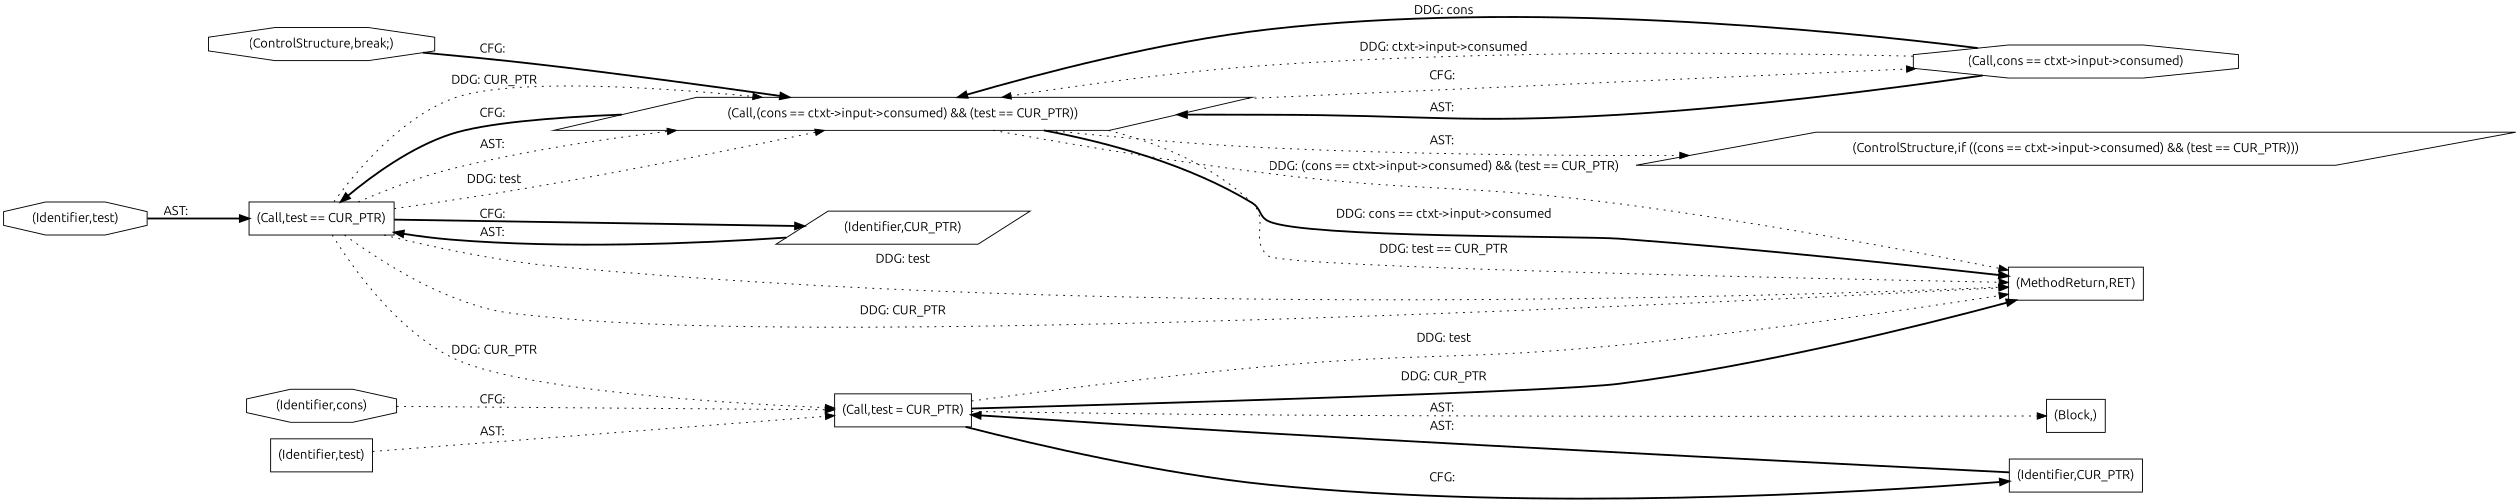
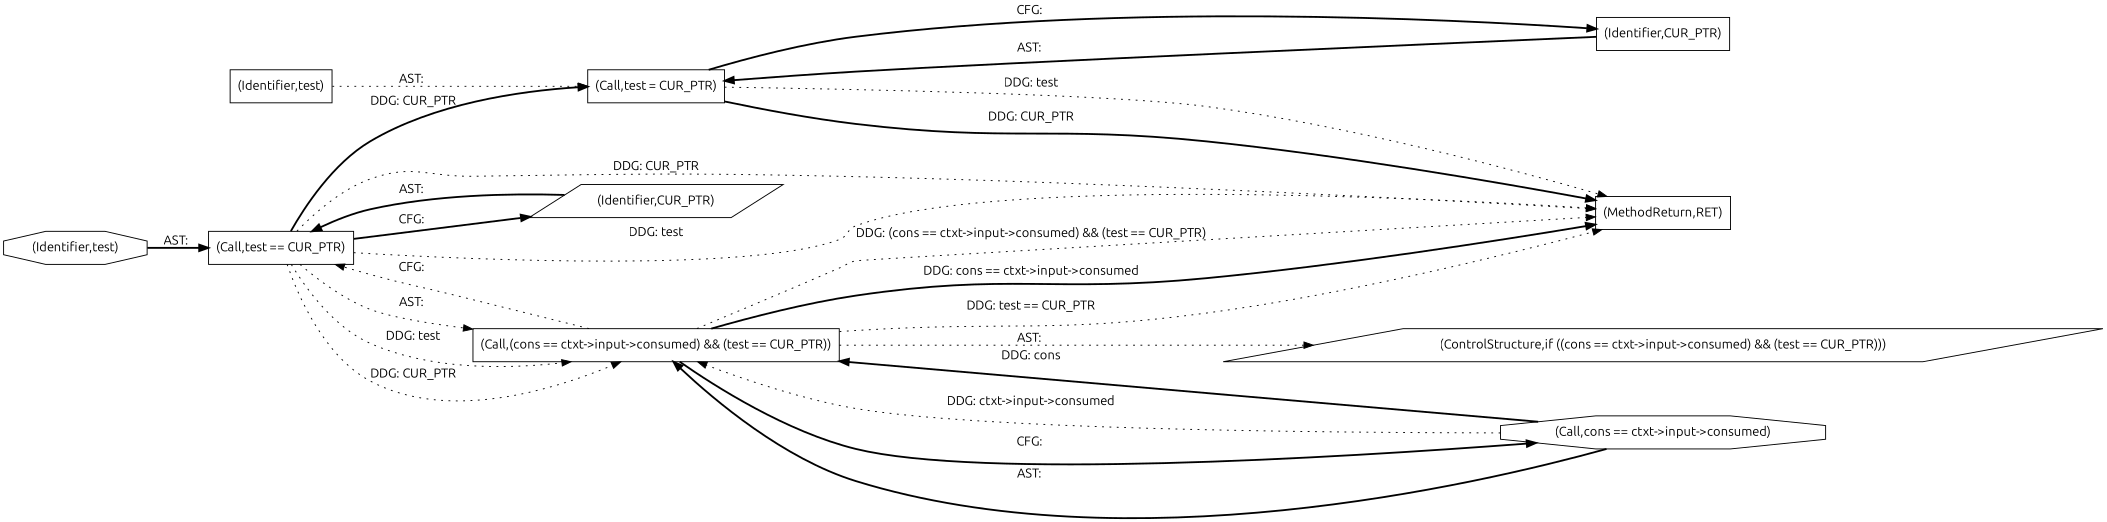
node "(ControlStructure,break;)": removed
edge "(Call,(cons == ctxt->input->consumed) && (test == CUR_PTR))" -> "(Call,cons == ctxt->input->consumed)": style dotted -> bold
node "(Call,(cons == ctxt->input->consumed) && (test == CUR_PTR))": shape parallelogram -> box
edge "(Call,(cons == ctxt->input->consumed) && (test == CUR_PTR))" -> "(Call,test == CUR_PTR)": style bold -> dotted
edge "(Call,test == CUR_PTR)" -> "(Call,test = CUR_PTR)": style dotted -> bold
node "(Identifier,cons)": removed
node "(Block,)": removed
